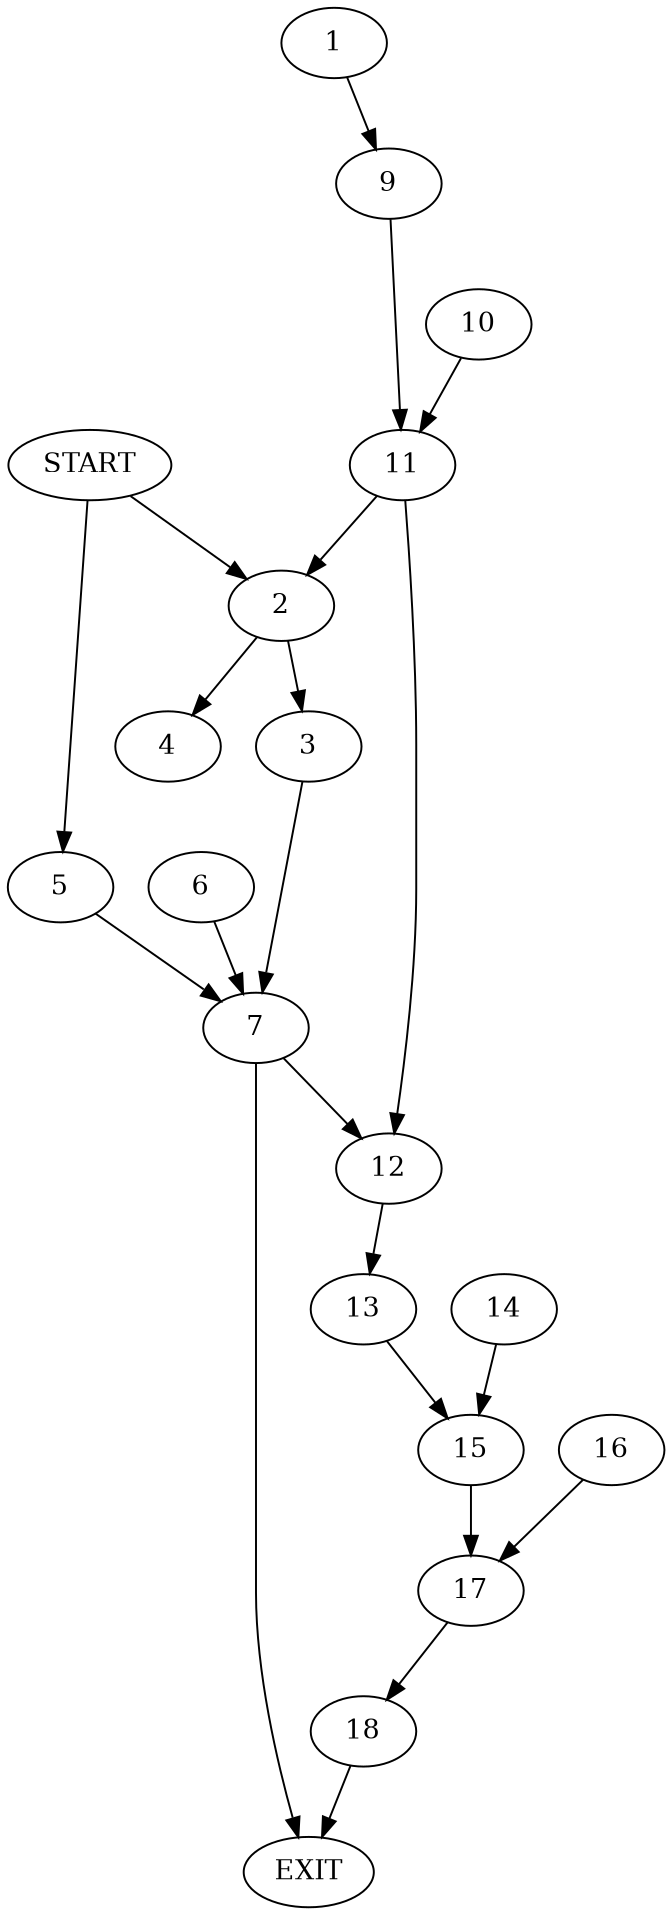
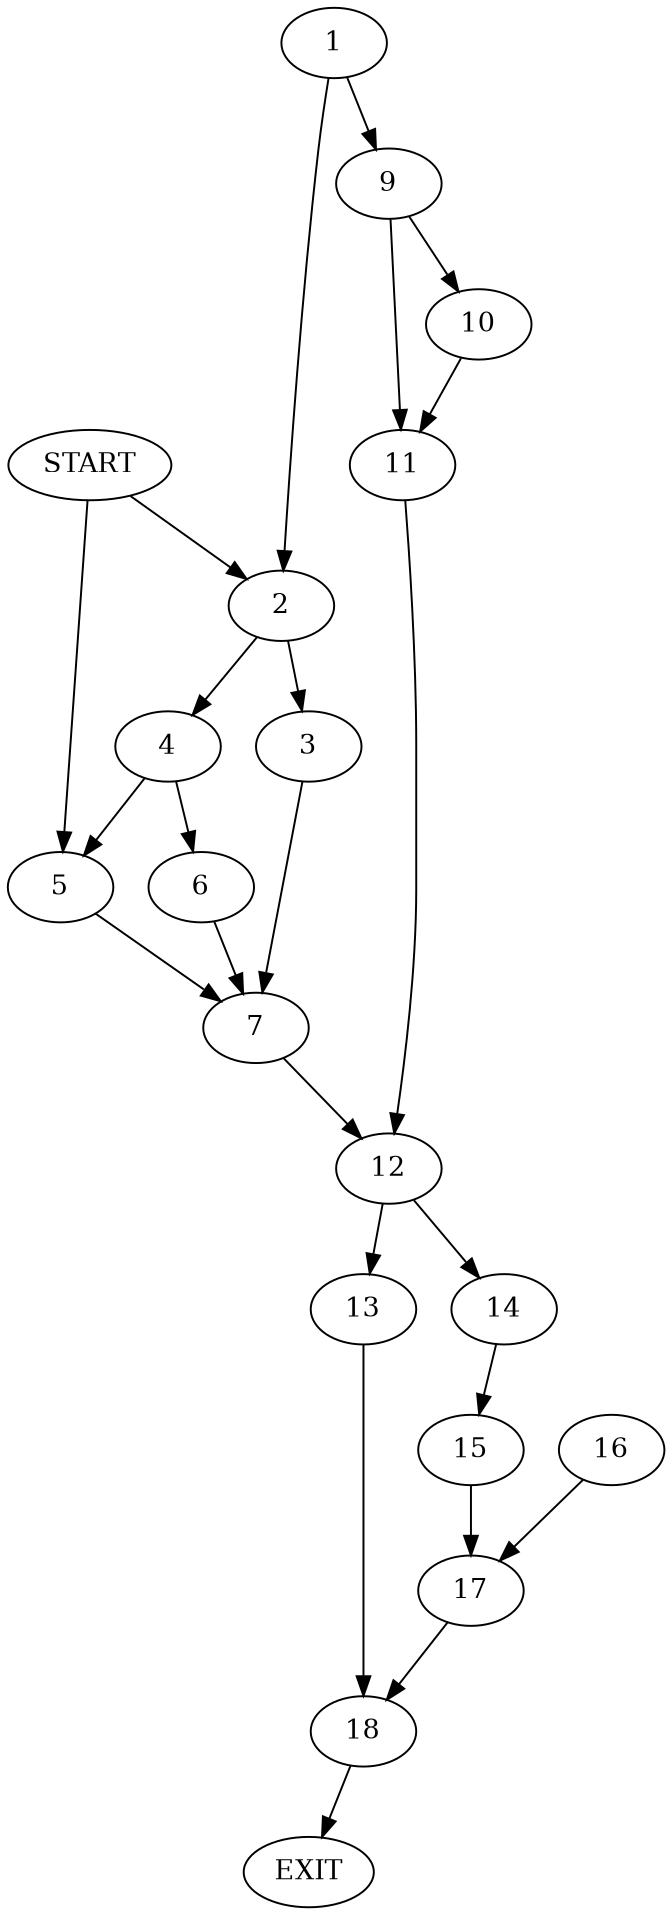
edge "9" -> "10": added
edge "11" -> "2": now "1" -> "2"
edge "4" -> "6": added
edge "4" -> "5": added
edge "12" -> "14": added
edge "13" -> "15": now "13" -> "18"
edge "7" -> "EXIT": removed
